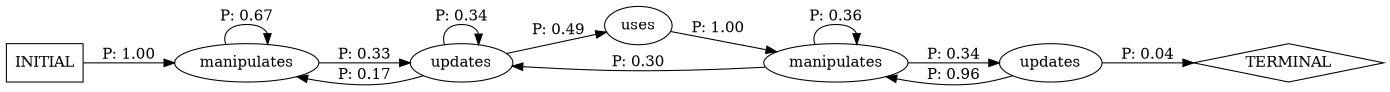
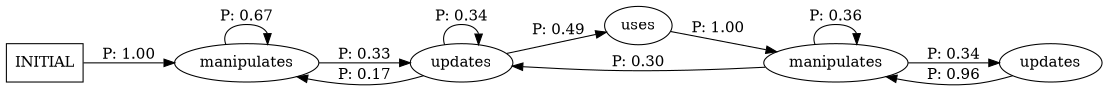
node "TERMINAL": removed
